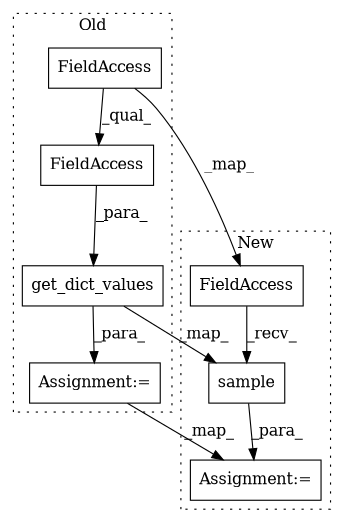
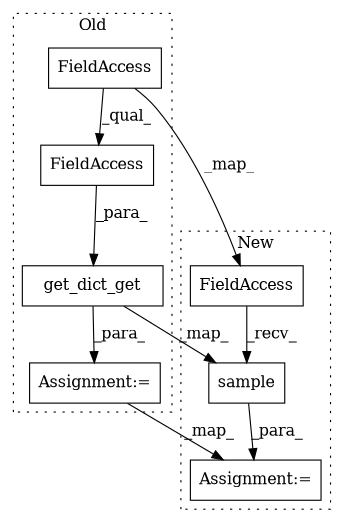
node "get_dict_values": label "get_dict_values" -> "get_dict_get"
